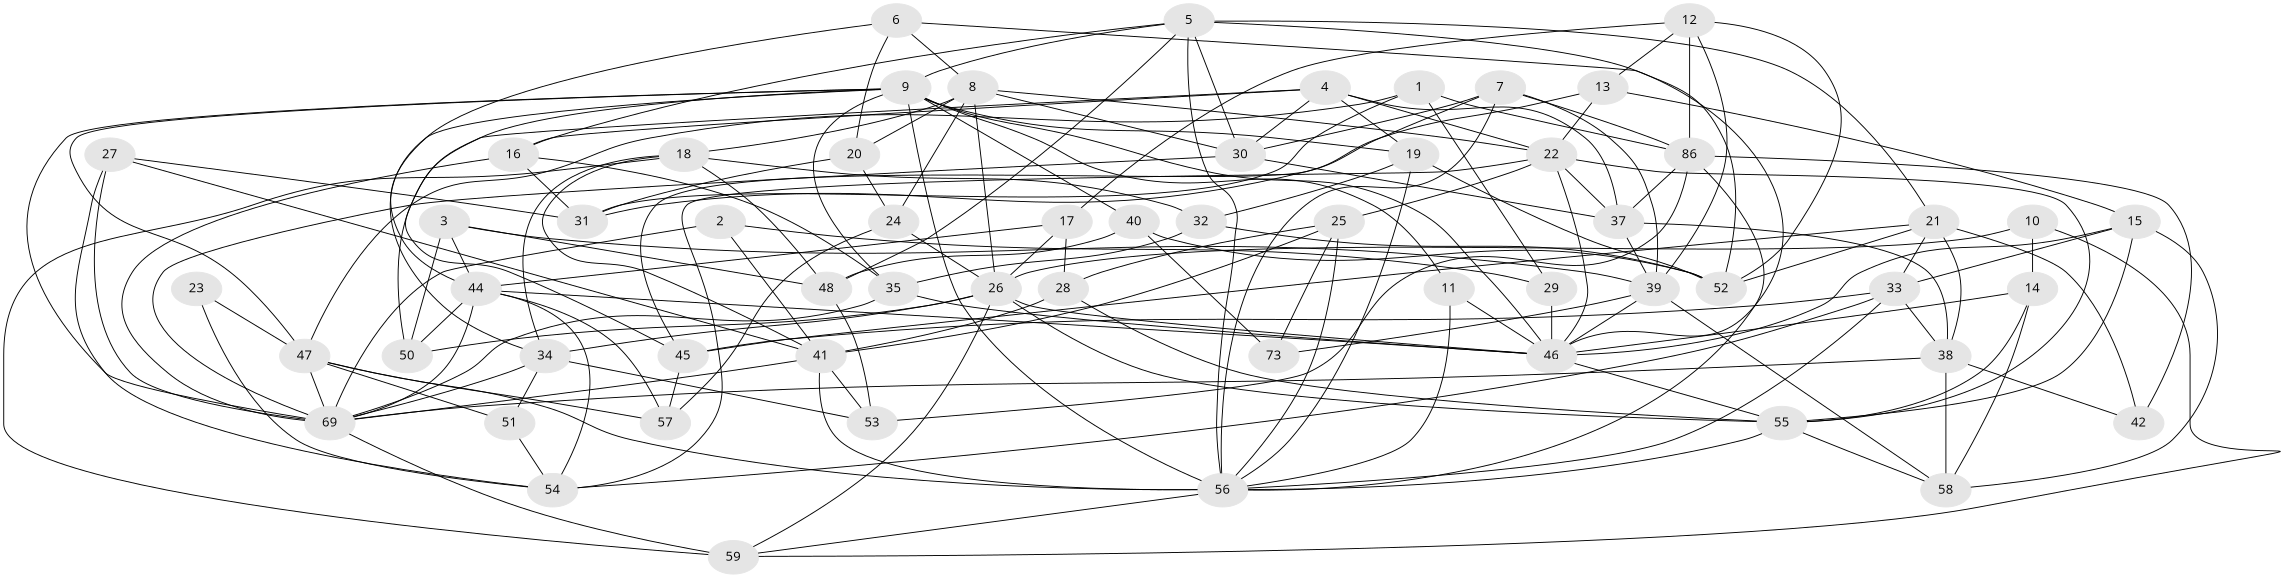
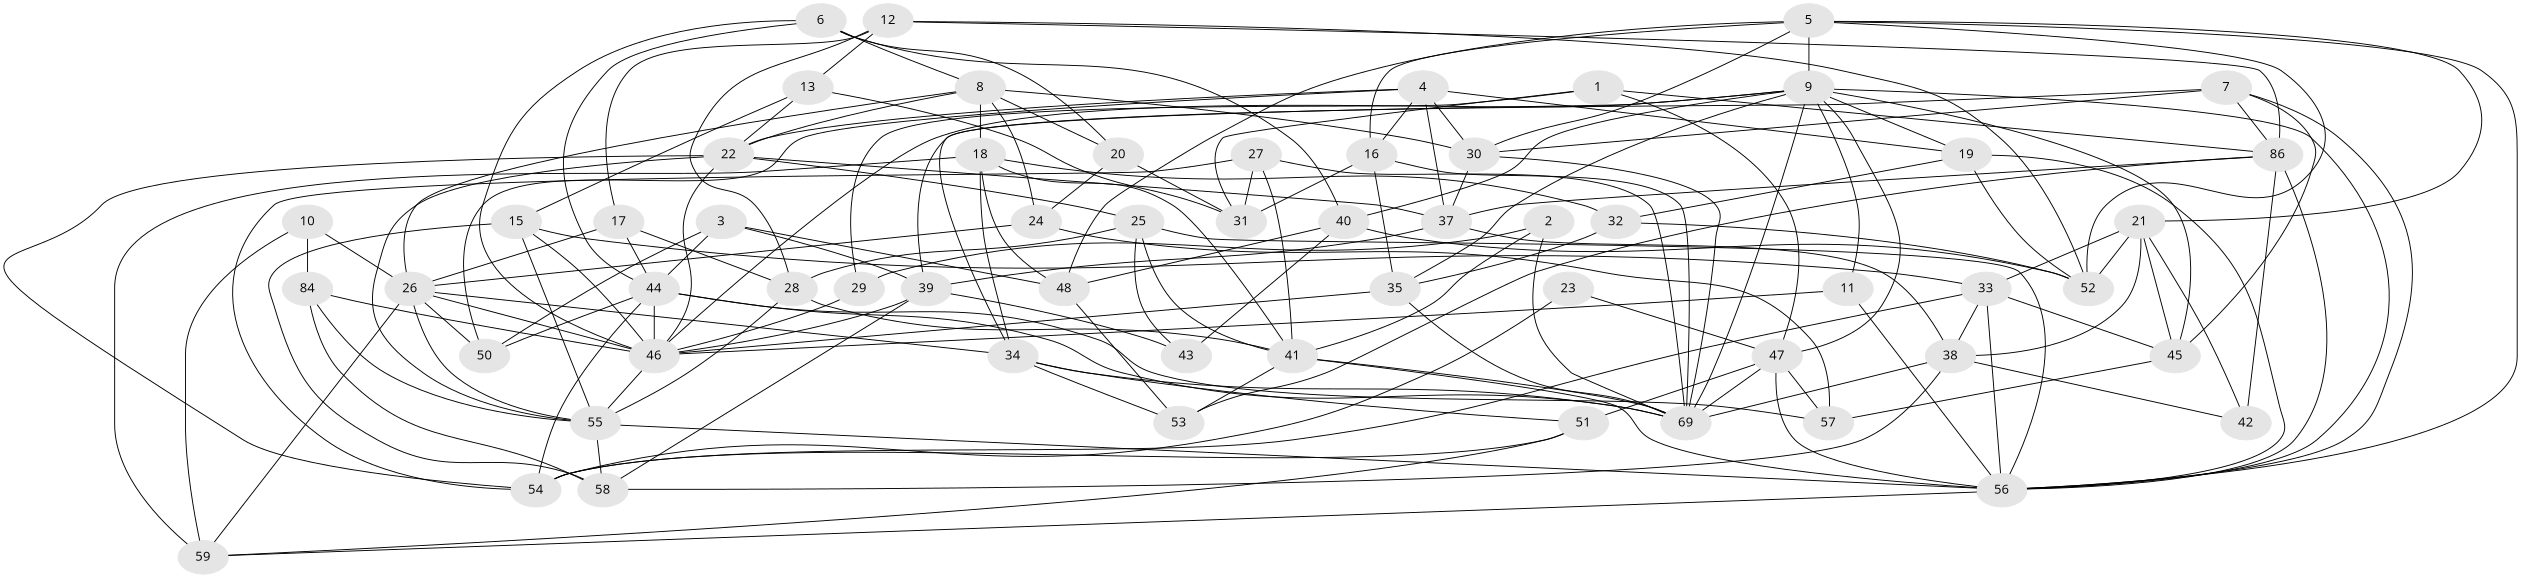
edge "6" -- "40": added
edge "12" -- "39": now "12" -- "28"
node "14": label "14" -> "84"
node "73": label "73" -> "43"
edge "69" -- "59": now "51" -- "59"
